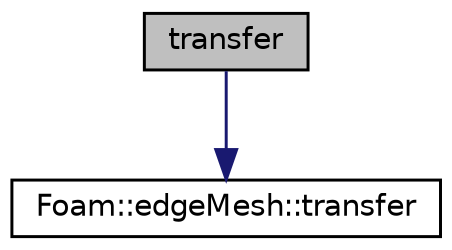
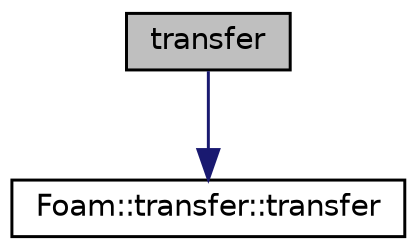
node "Foam::edgeMesh::transfer": label "Foam::edgeMesh::transfer" -> "Foam::transfer::transfer"
